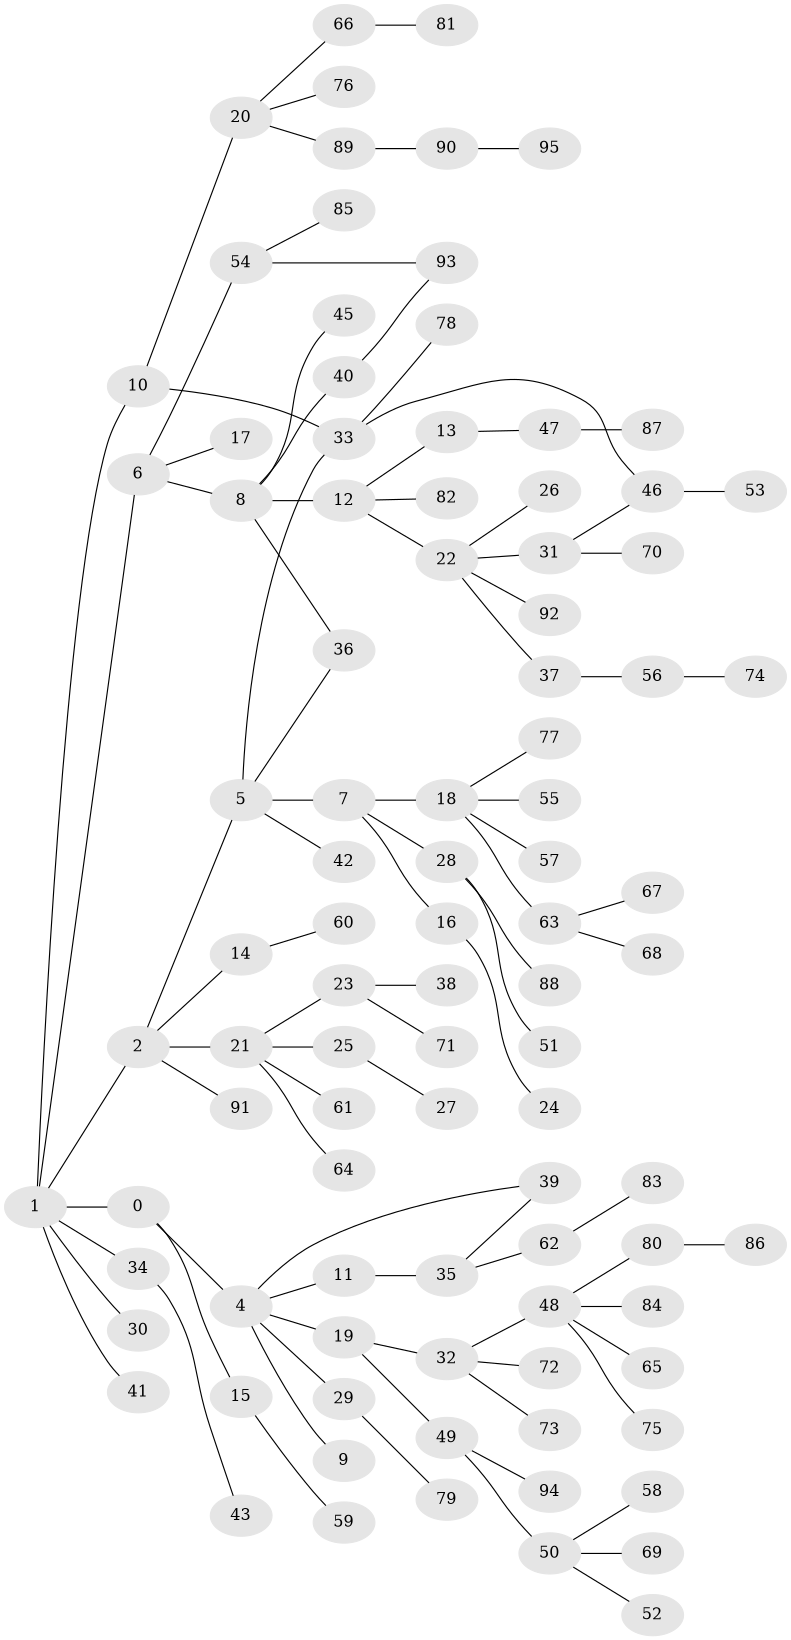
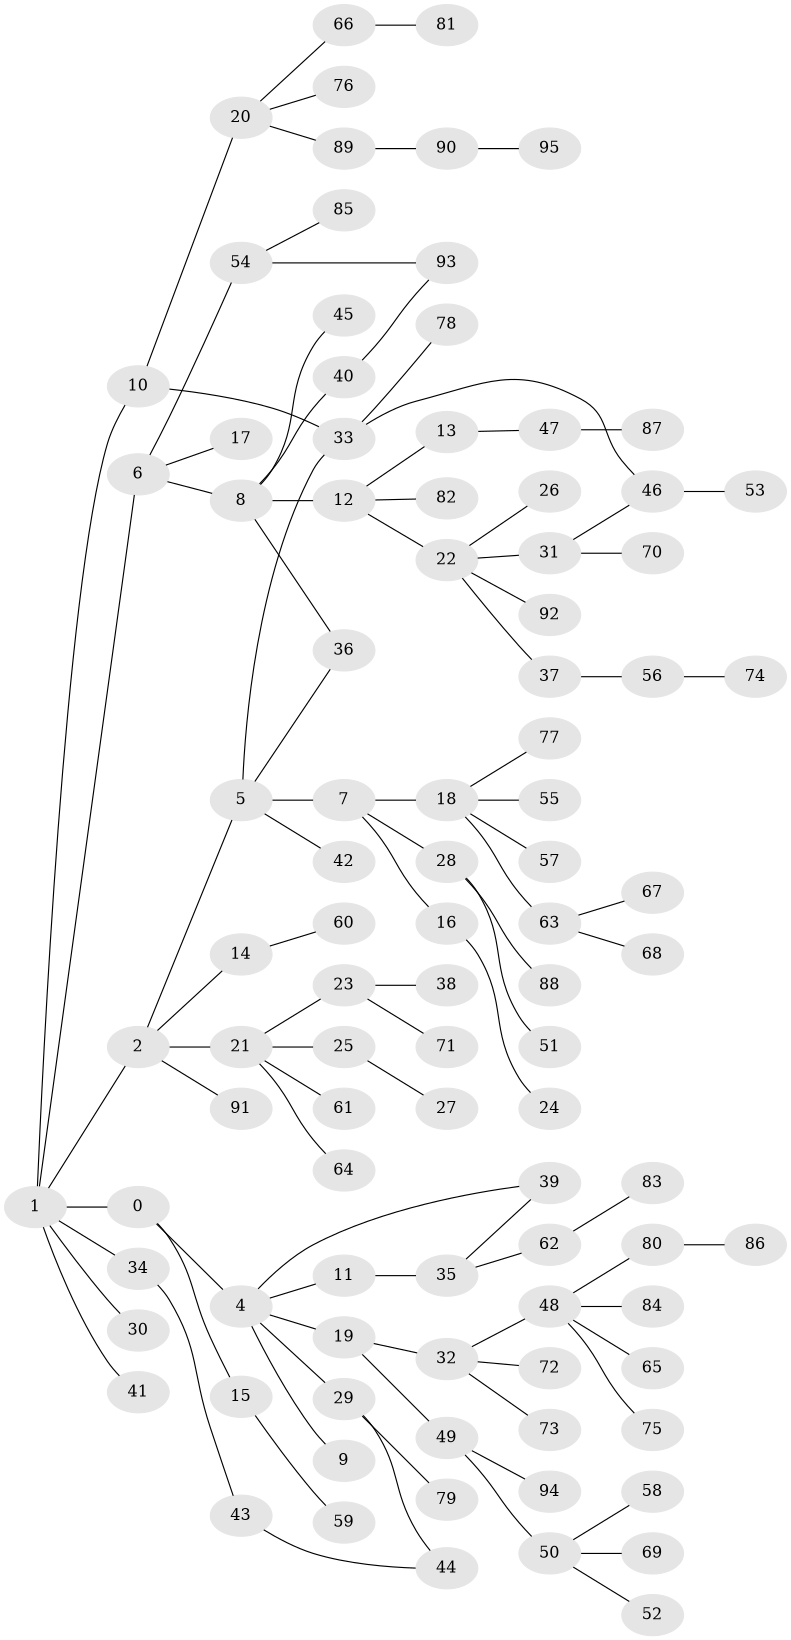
node "44": added
